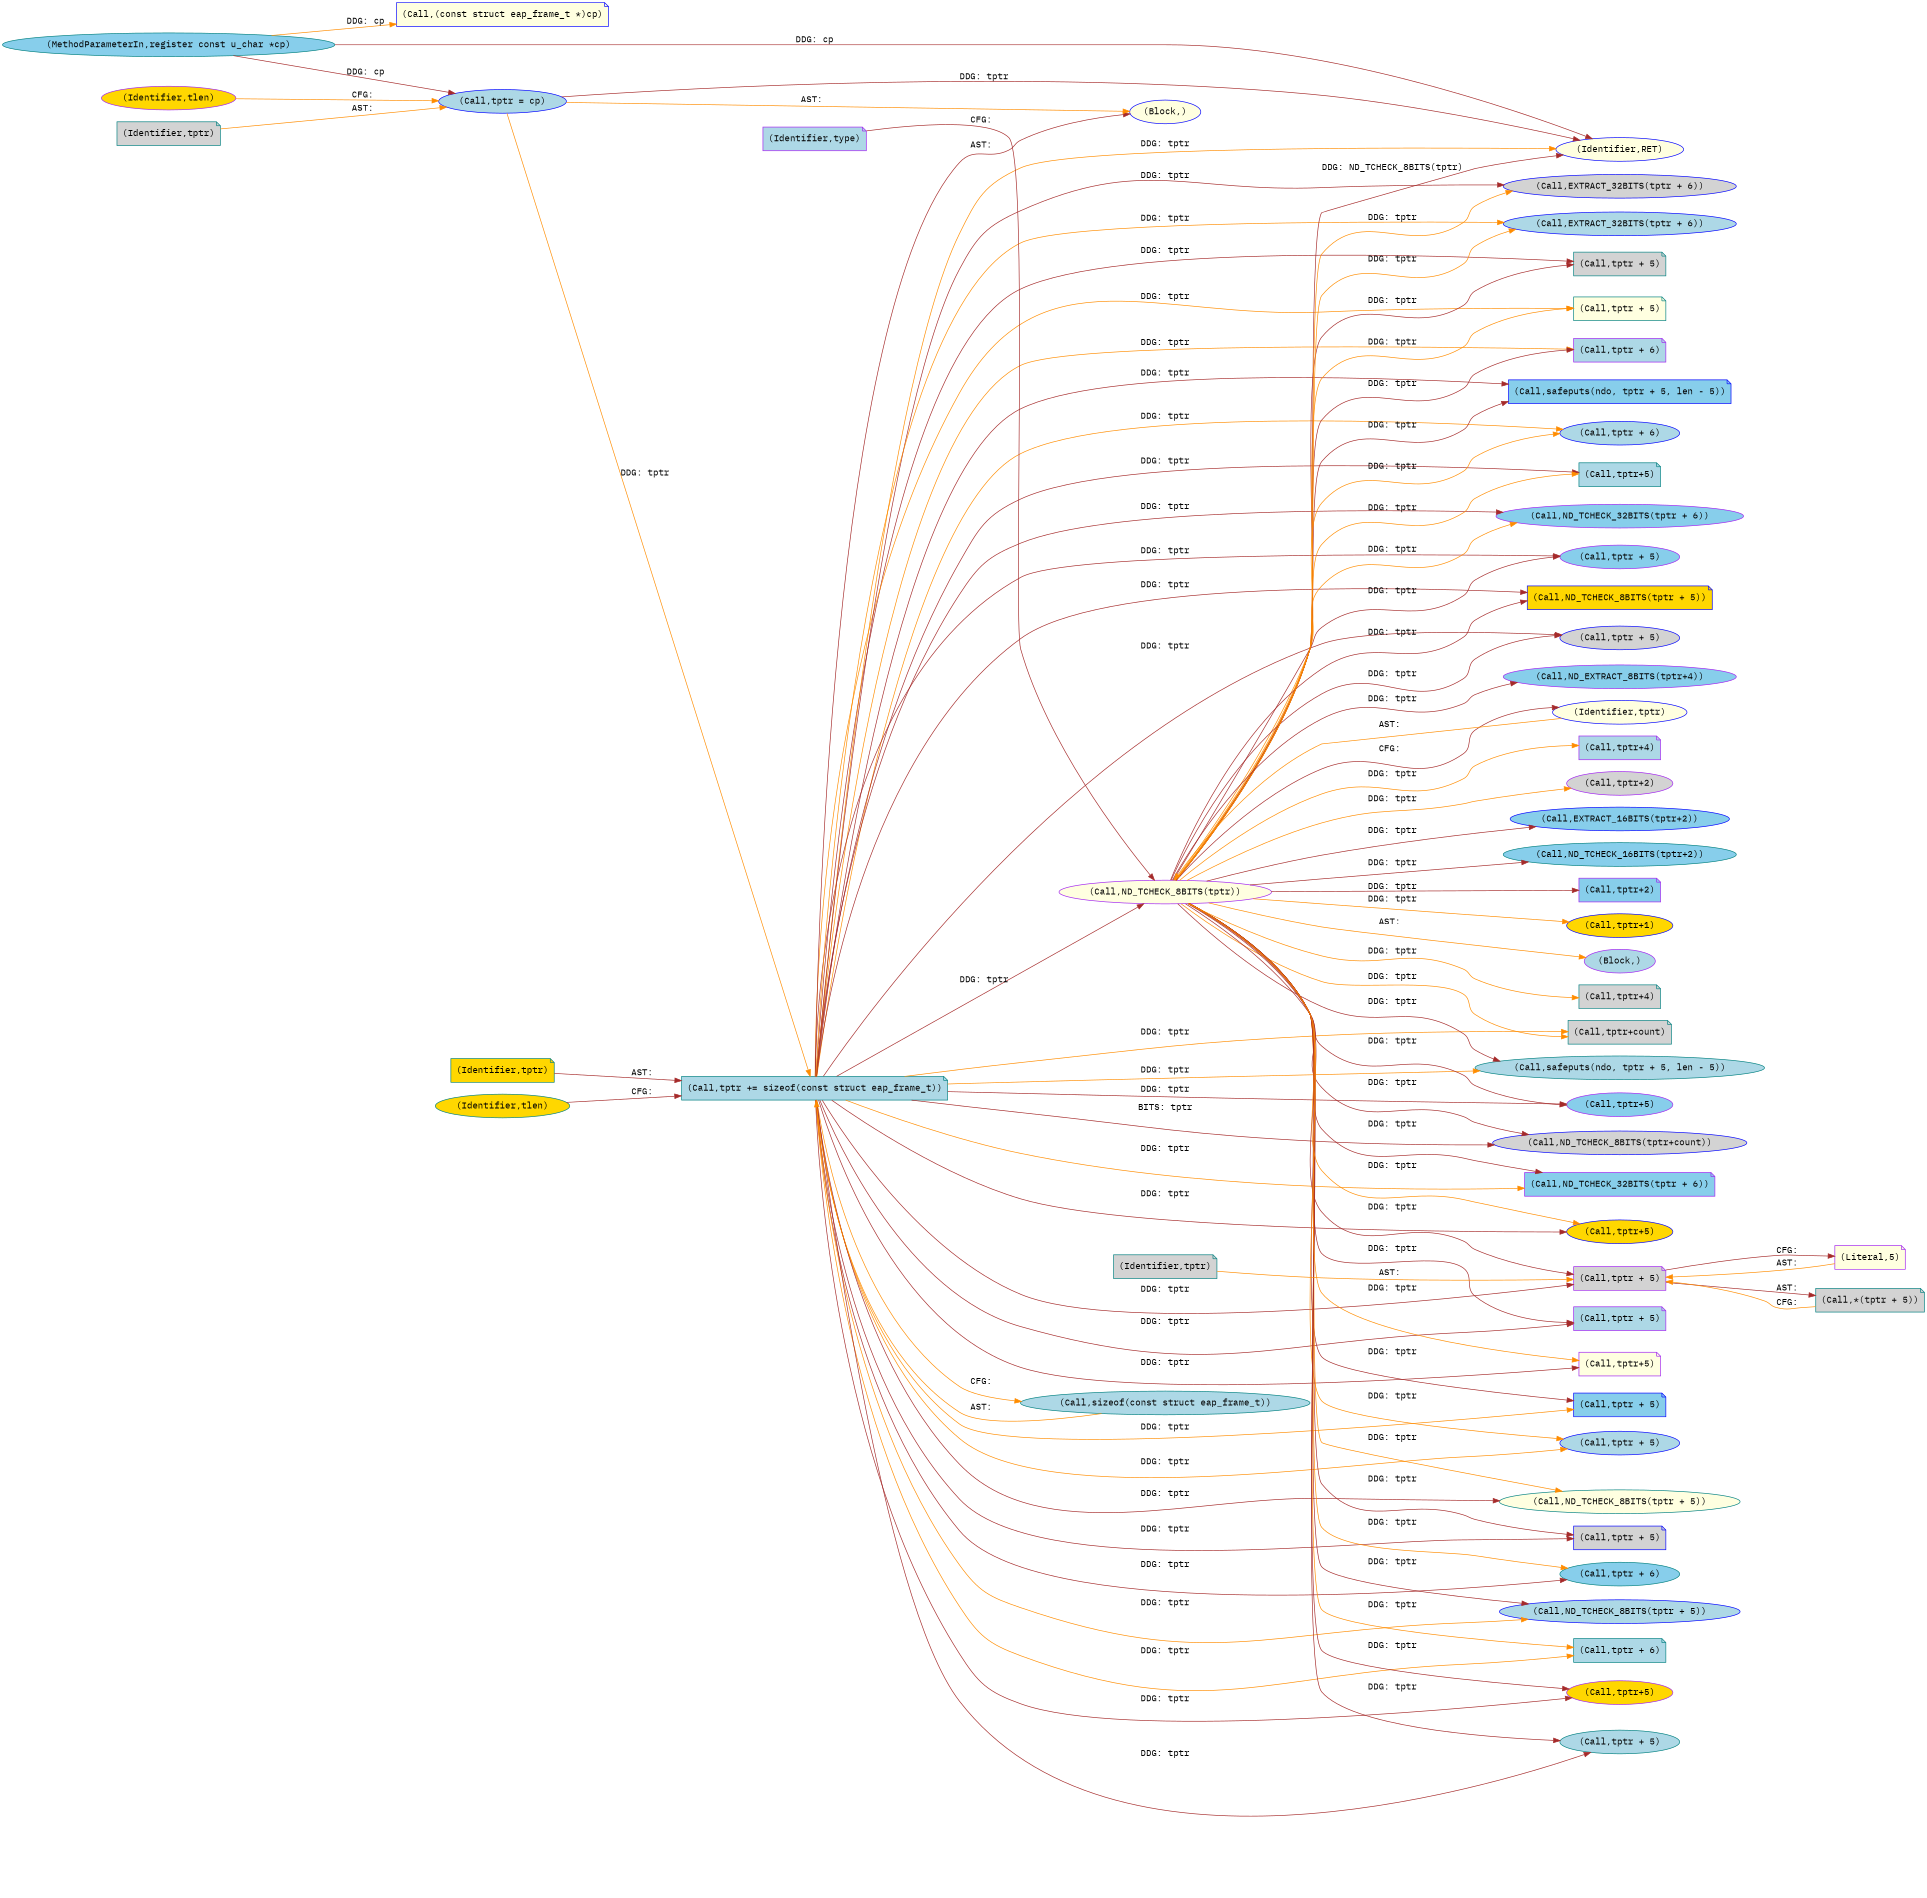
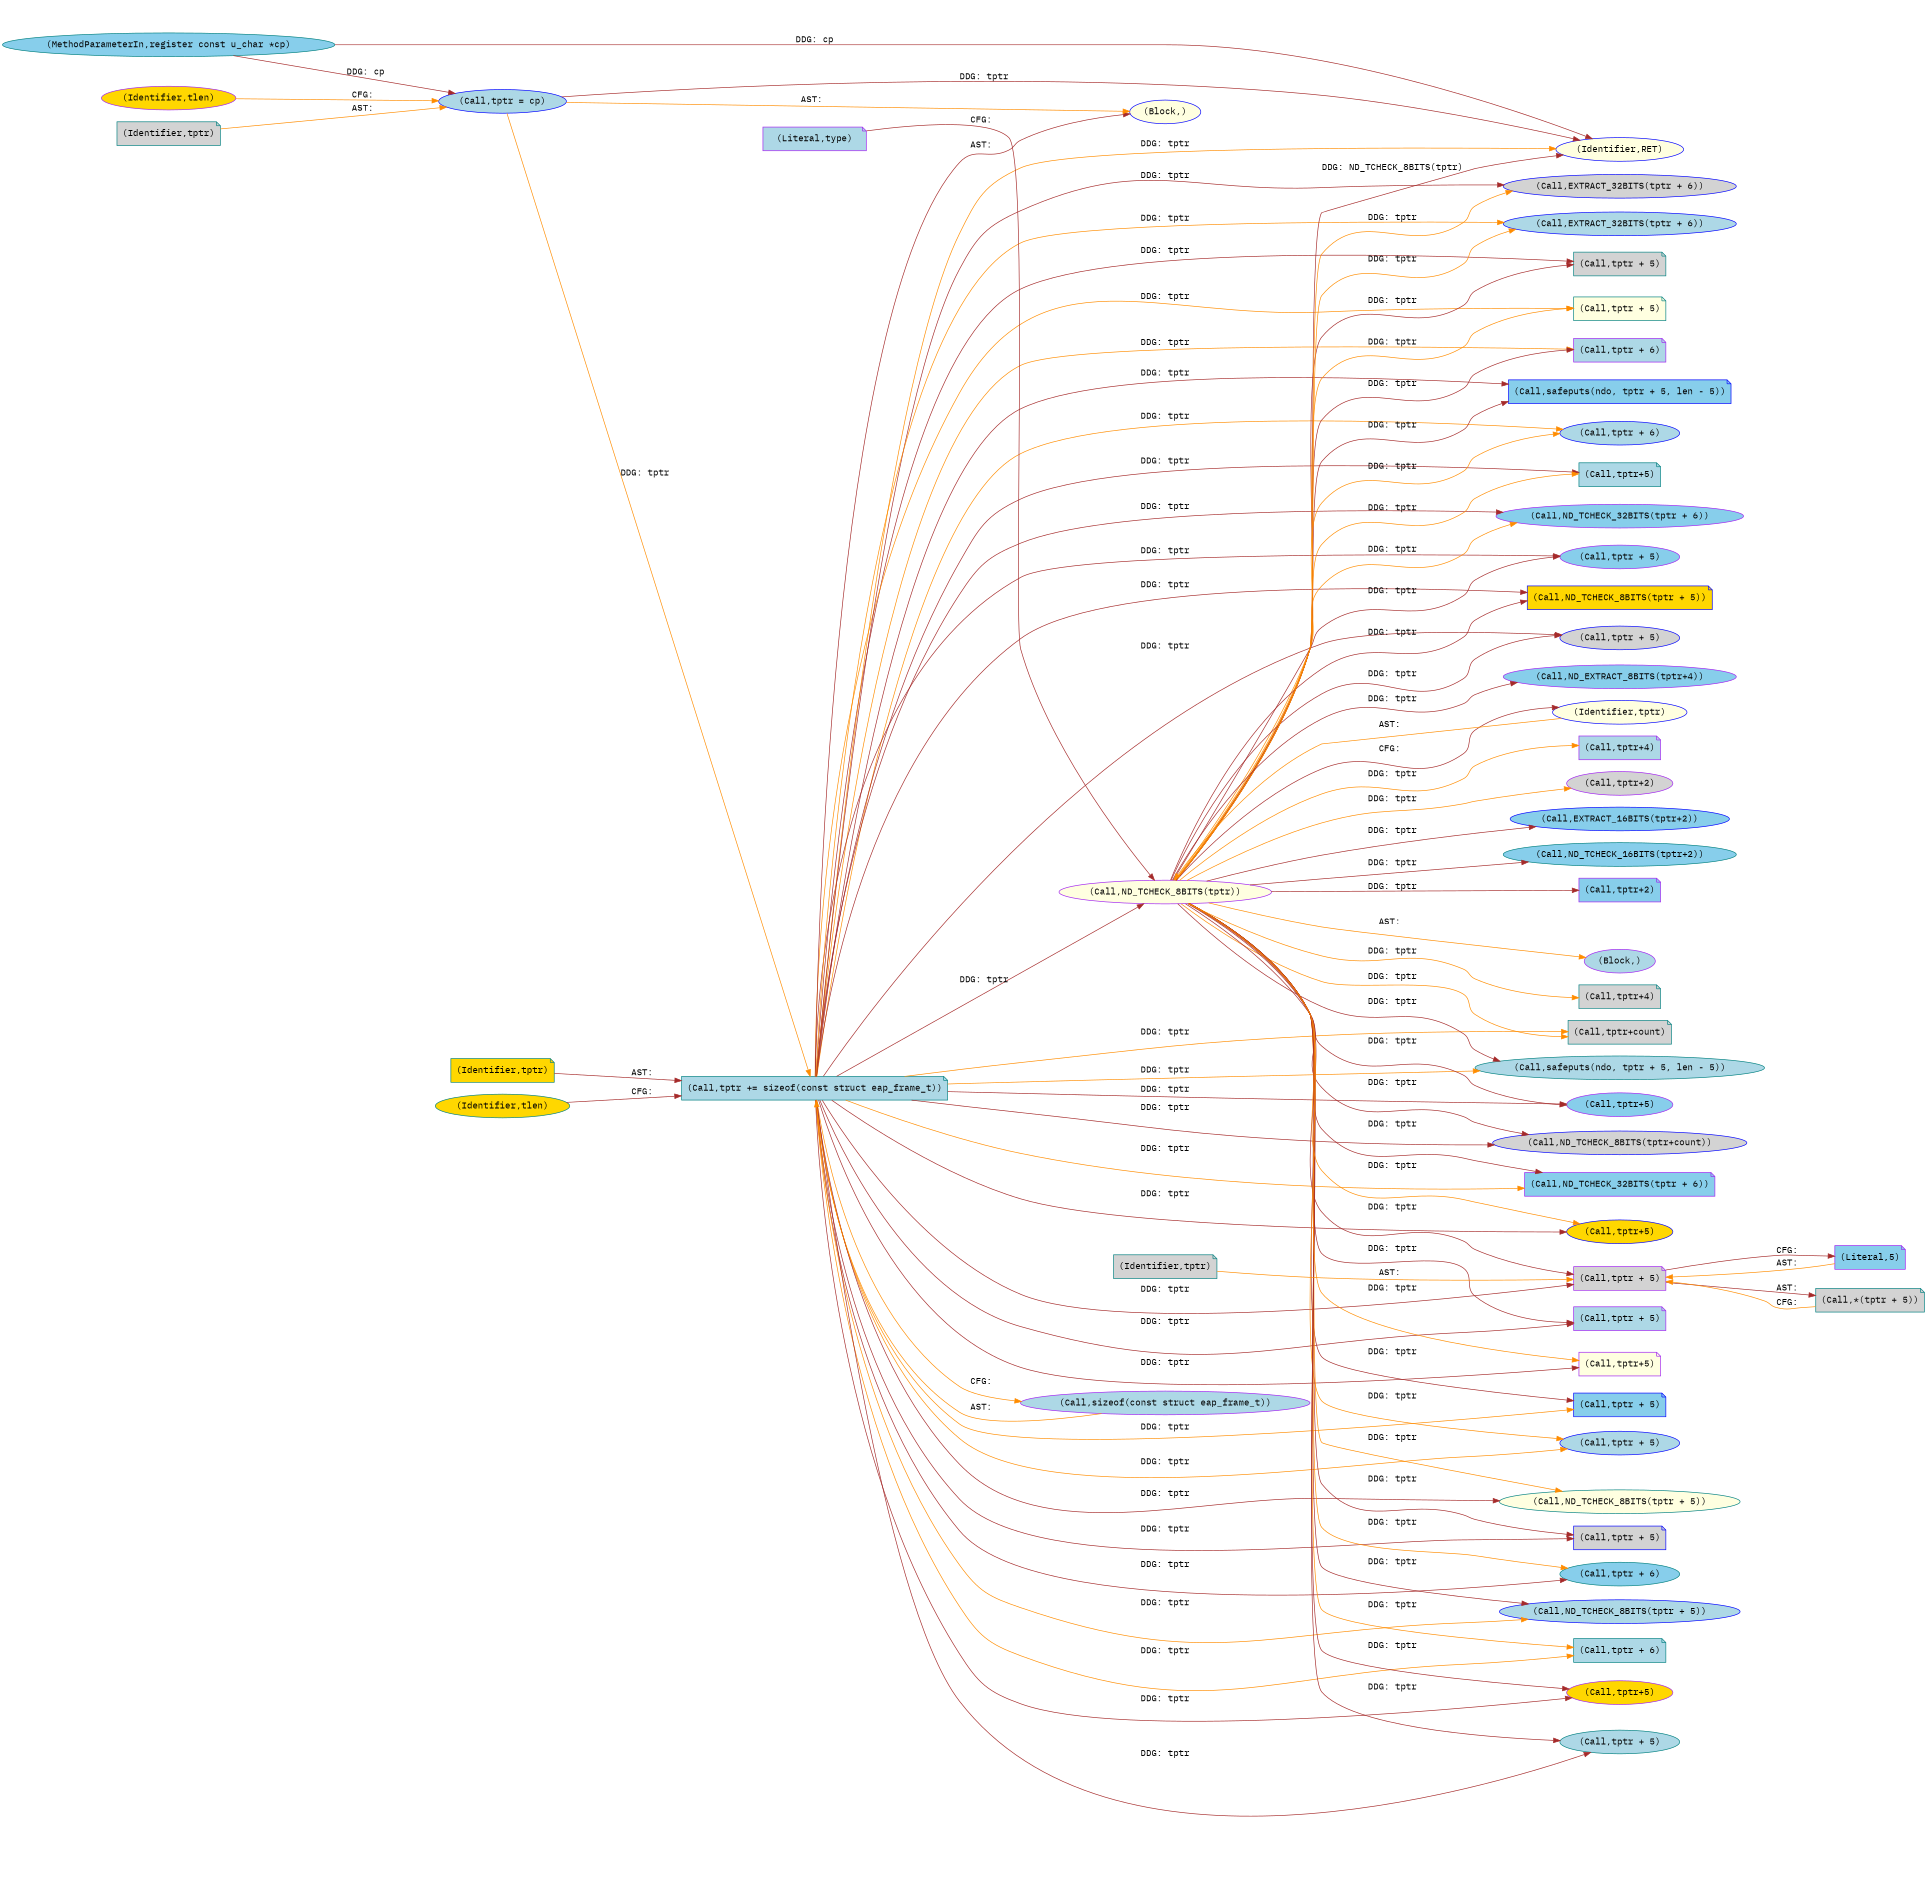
node "(Call,(const struct eap_frame_t *)cp)": removed
node "(Identifier,type)": label "(Identifier,type)" -> "(Literal,type)"
node "(Call,tptr+1)": removed
edge "(Call,tptr += sizeof(const struct eap_frame_t))" -> "(Call,ND_TCHECK_8BITS(tptr+count))": label "BITS: tptr" -> "DDG: tptr"
node "(Literal,5)": fillcolor lightyellow -> skyblue
node "(Call,sizeof(const struct eap_frame_t))": color teal -> purple
